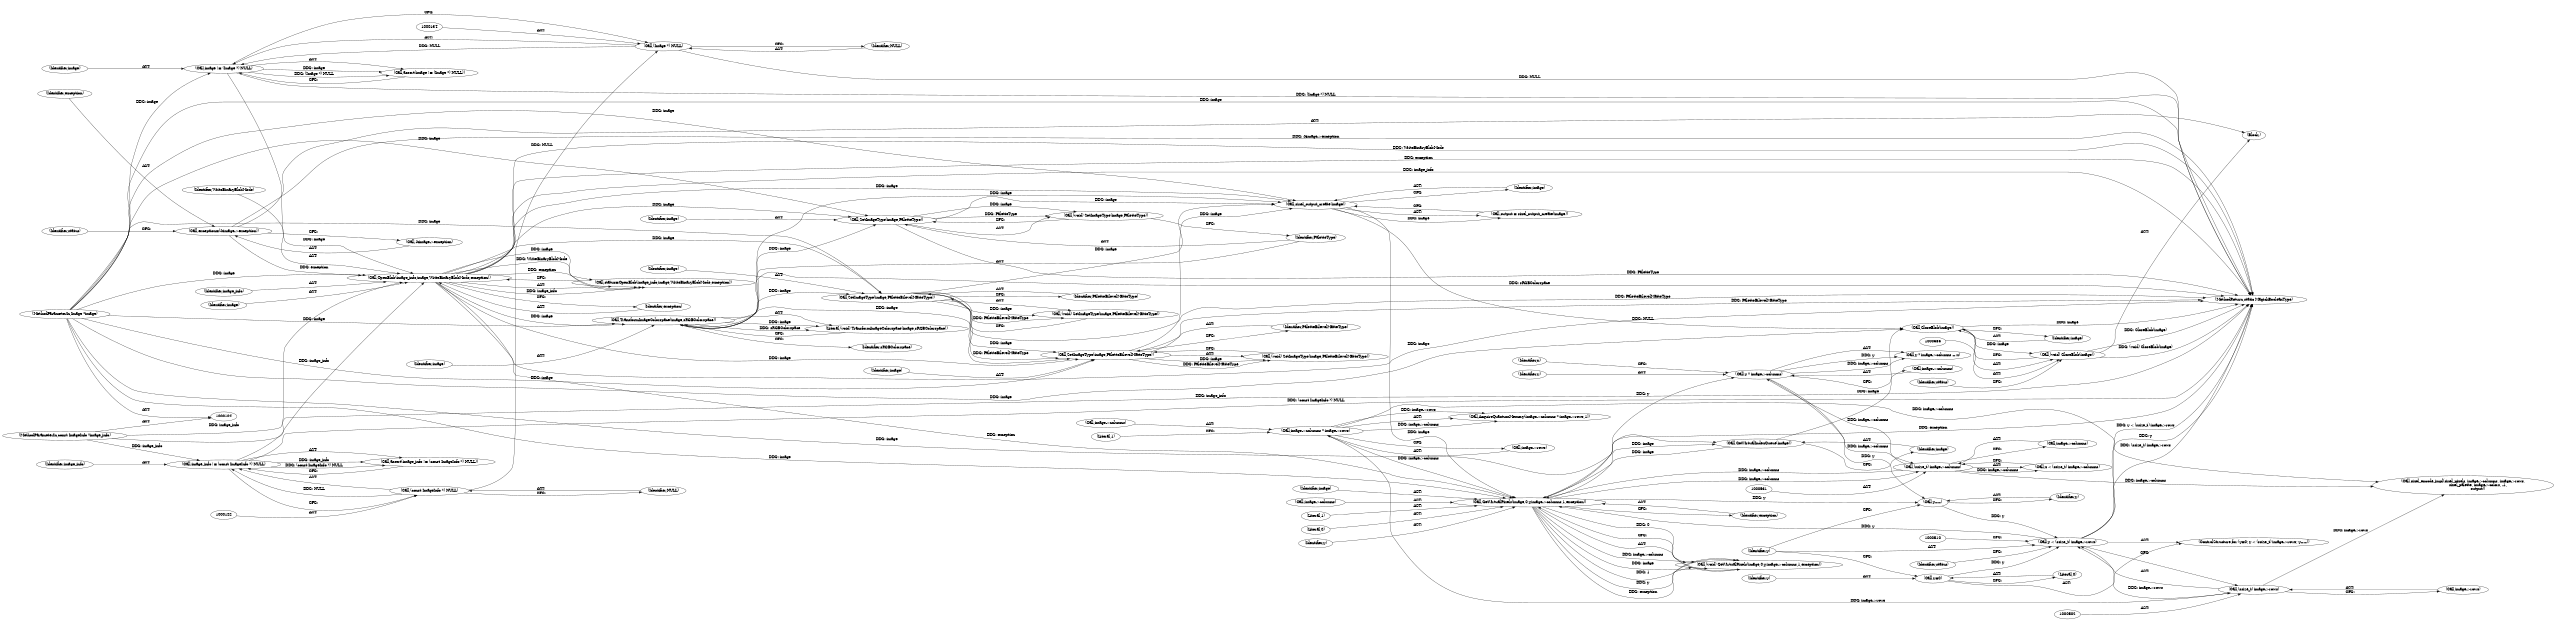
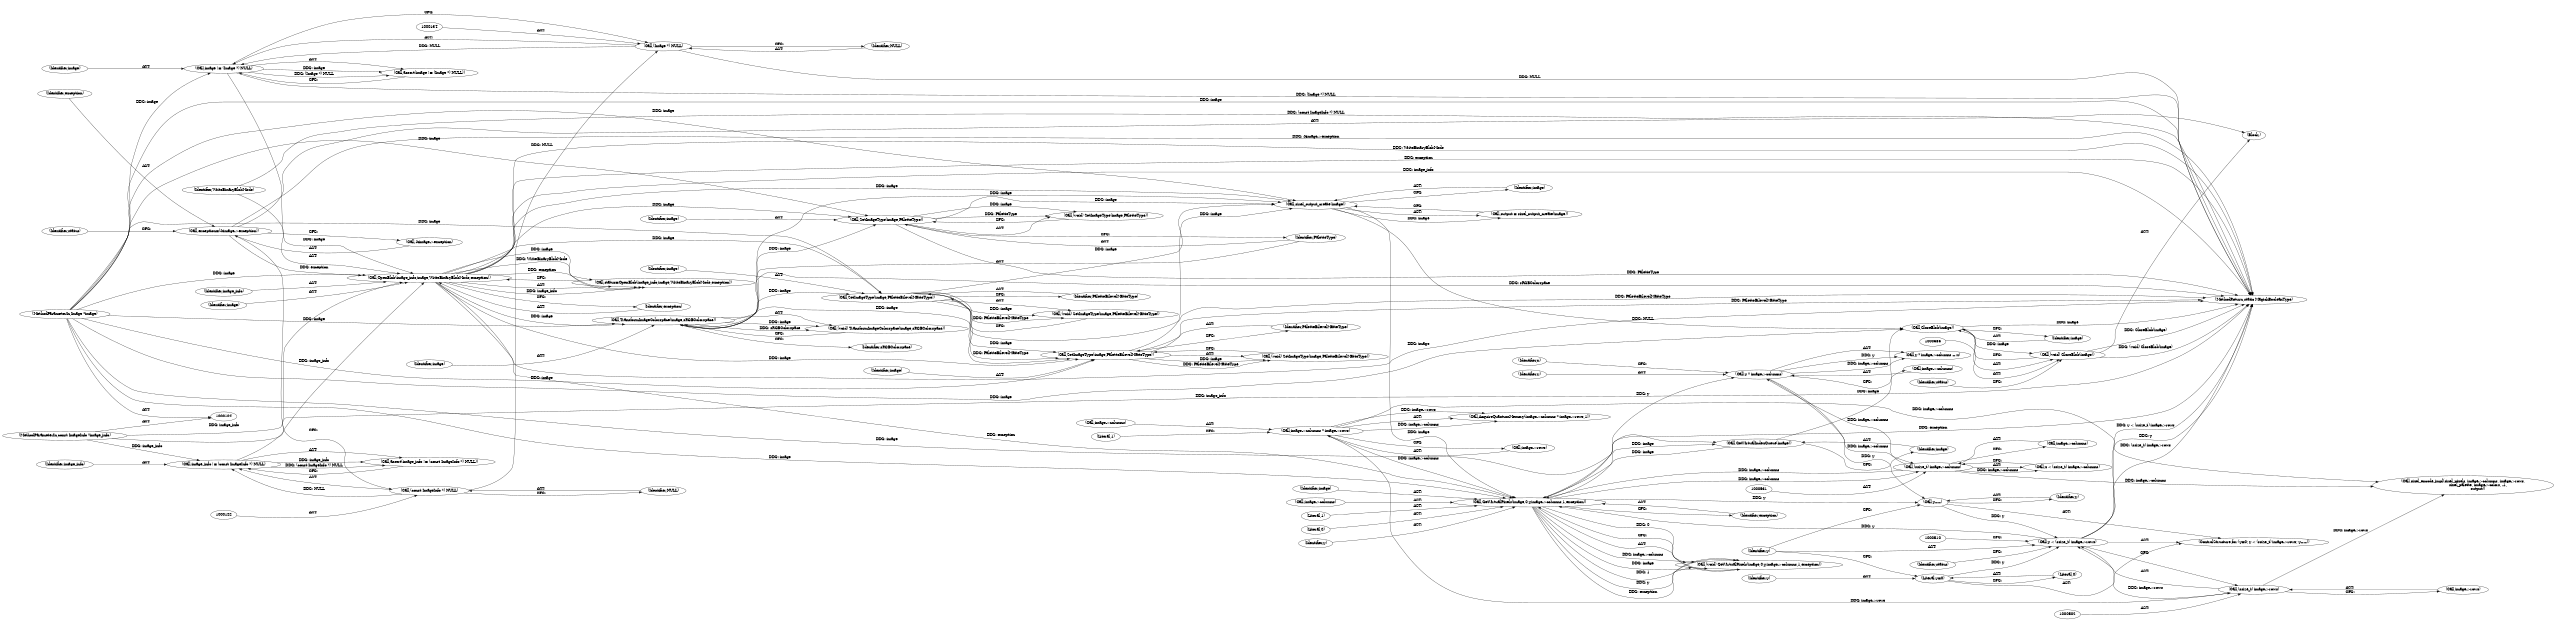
edge "(Call,(void) SetImageType(image,PaletteType))" -> "(Identifier,PaletteType)": now "(Call,SetImageType(image,PaletteType))" -> "(Identifier,PaletteType)"
node "(Literal,(void) TransformImageColorspace(image,sRGBColorspace))": label "(Literal,(void) TransformImageColorspace(image,sRGBColorspace))" -> "(Call,(void) TransformImageColorspace(image,sRGBColorspace))"
edge "(Call,image_info != (const ImageInfo *) NULL)" -> "(MethodReturn,static MagickBooleanType)": now "(Identifier,WriteBinaryBlobMode)" -> "(MethodReturn,static MagickBooleanType)"
edge "(Call,image_info != (const ImageInfo *) NULL)" -> "(Call,(const ImageInfo *) NULL)": now "(Call,exception=(&image->exception))" -> "(Call,(const ImageInfo *) NULL)"
edge "(Call,y++)" -> "(ControlStructure,for (y=0; y < (ssize_t) image->rows; y++))": added, label "AST:"
node "(Call,y=0)": label "(Call,y=0)" -> "(Literal,y=0)"
